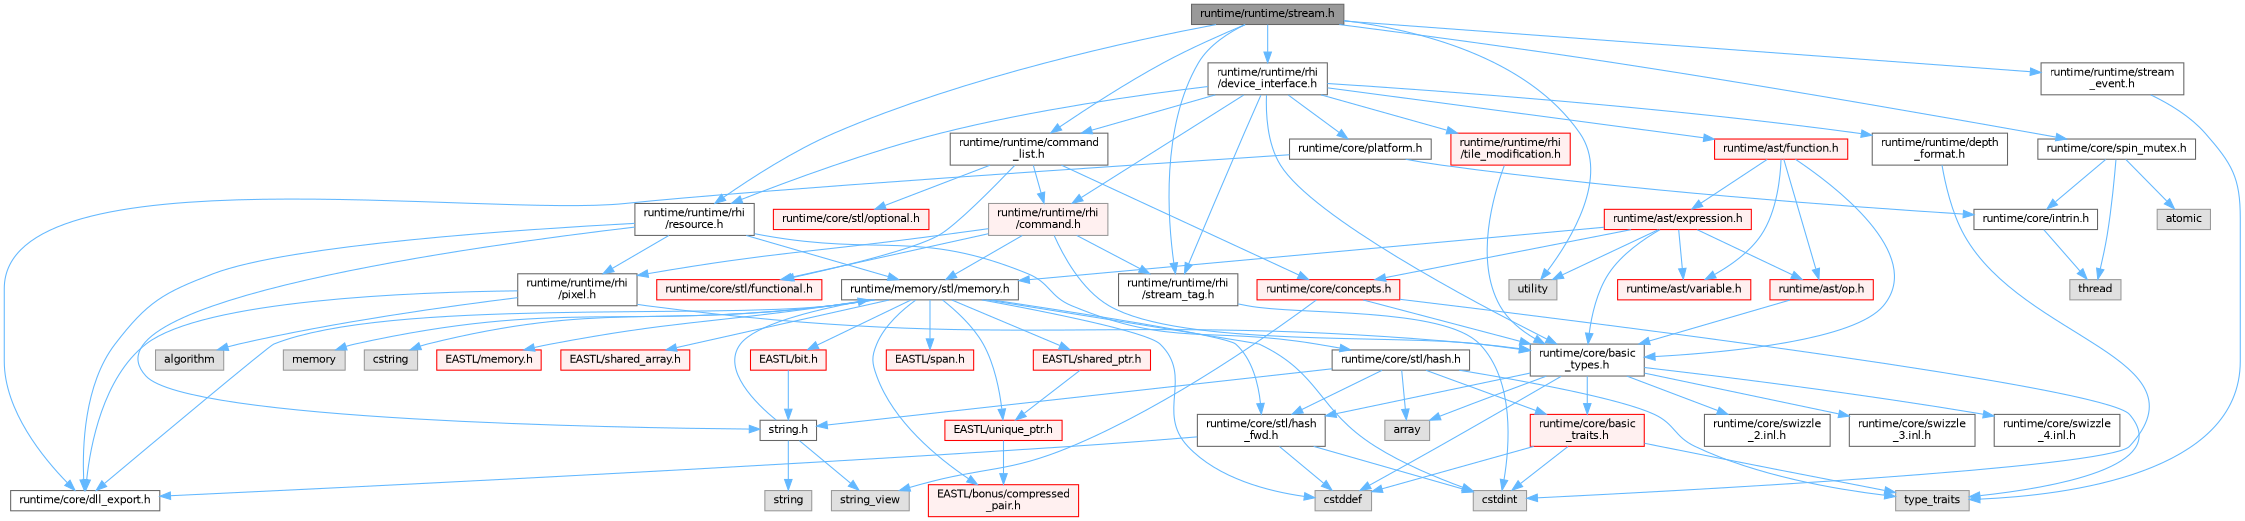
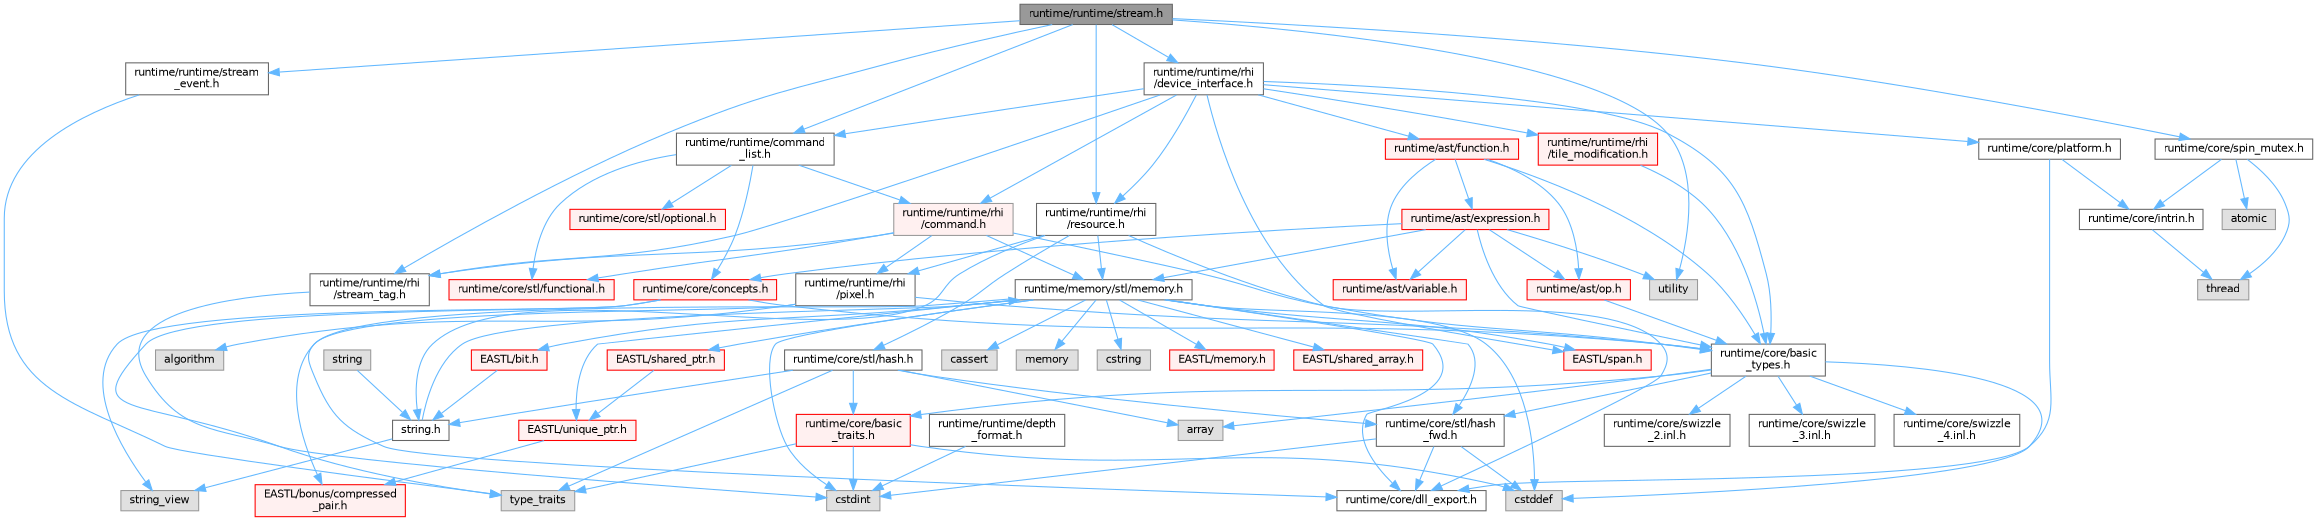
edge "runtime/runtime/rhi /device_interface.h" -> "runtime/runtime/depth _format.h": now "runtime/runtime/rhi /device_interface.h" -> "EASTL/span.h"
node "cassert": added
edge "string.h" -> "string": reversed
